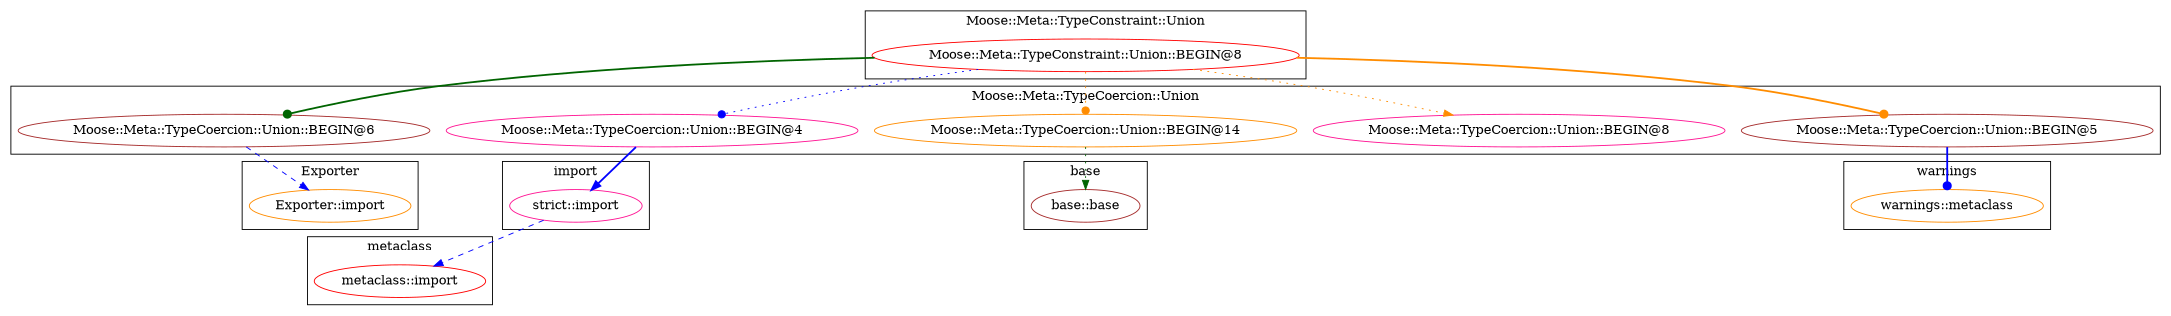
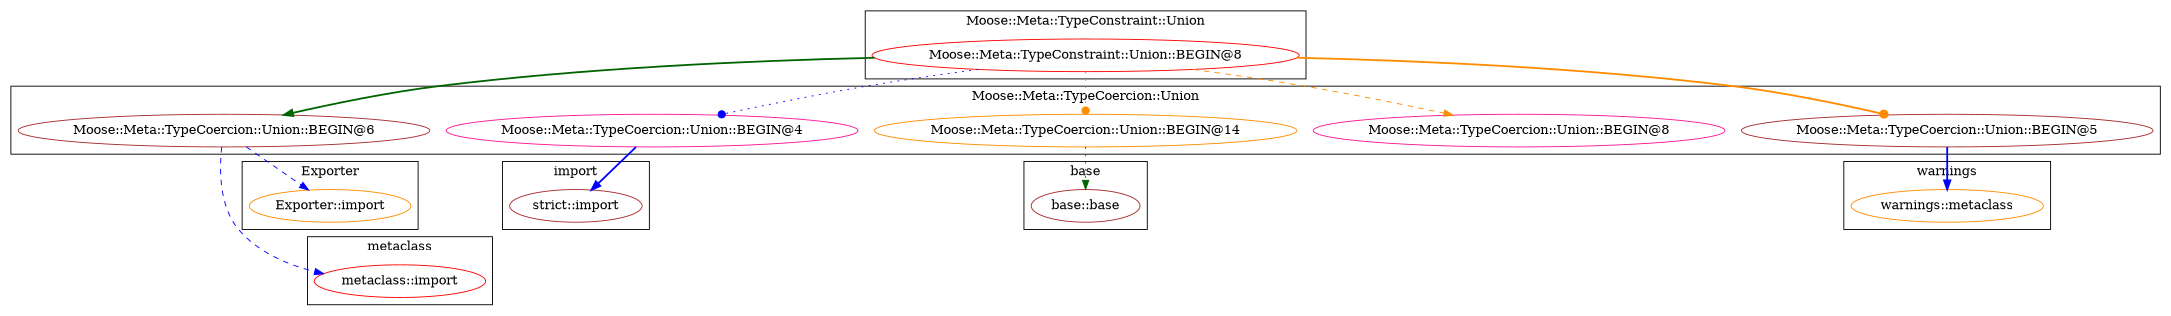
edge "Moose::Meta::TypeConstraint::Union::BEGIN@8" -> "Moose::Meta::TypeCoercion::Union::BEGIN@6": arrowhead dot -> normal
edge "Moose::Meta::TypeConstraint::Union::BEGIN@8" -> "Moose::Meta::TypeCoercion::Union::BEGIN@8": style dotted -> dashed
edge "Moose::Meta::TypeCoercion::Union::BEGIN@5" -> "warnings::metaclass": arrowhead dot -> normal
node "strict::import": color deeppink -> brown
edge "strict::import" -> "metaclass::import": now "Moose::Meta::TypeCoercion::Union::BEGIN@6" -> "metaclass::import"
